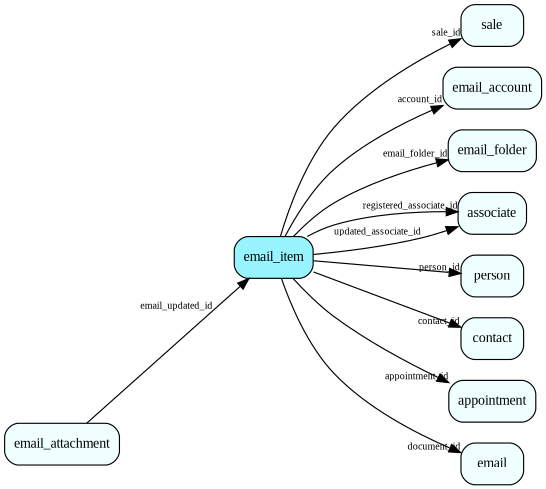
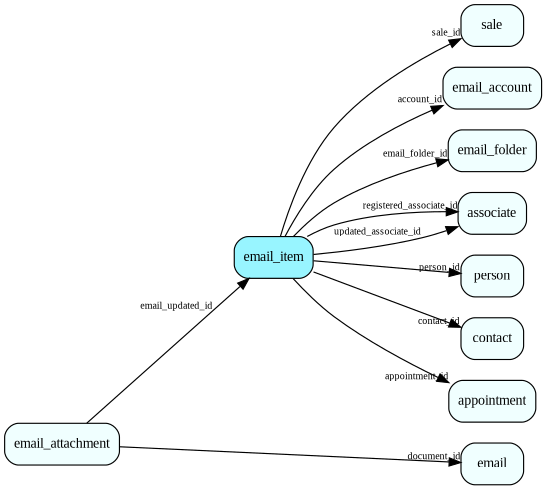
edge "email_item" -> "email": now "email_attachment" -> "email"
